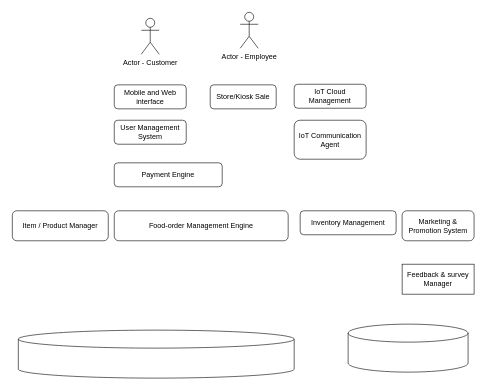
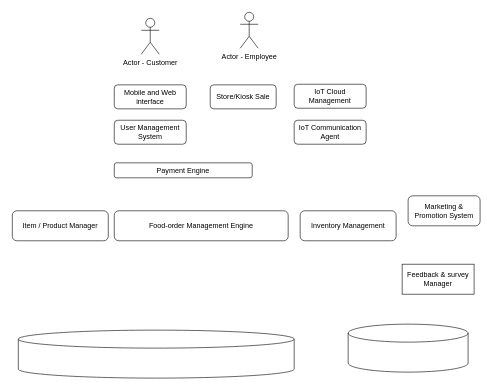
node "IoT Communication Agent": size 72x39 -> 72x24
node "Payment Engine": size 108x24 -> 138x15
node "Inventory Management": size 96x24 -> 96x30
node "Marketing & Promotion System": moved (438, 226) -> (444, 211)
